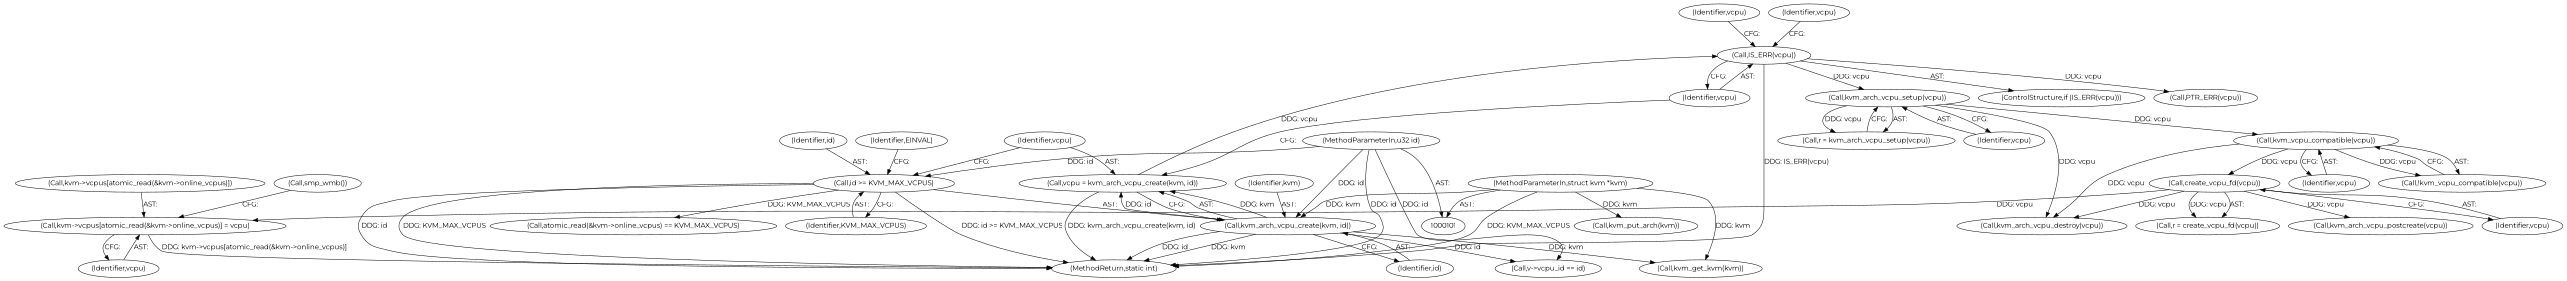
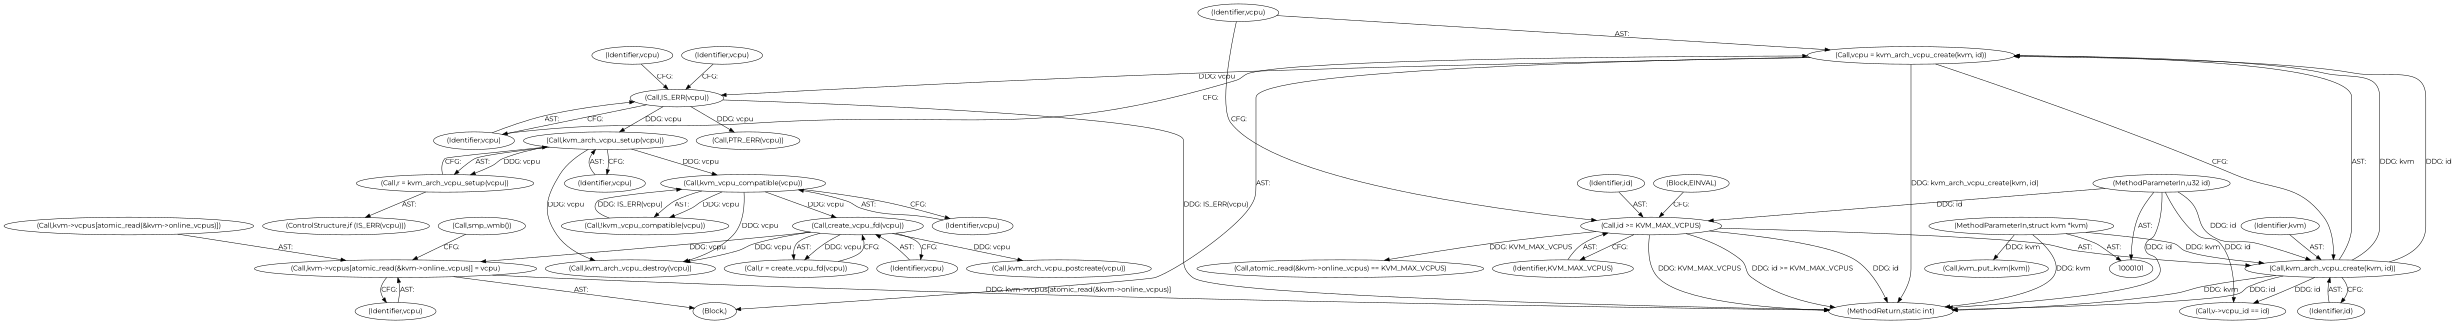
edge "(Call,IS_ERR(vcpu))" -> "(ControlStructure,if (IS_ERR(vcpu)))": now "(Call,r = kvm_arch_vcpu_setup(vcpu))" -> "(ControlStructure,if (IS_ERR(vcpu)))"
node "(Identifier,EINVAL)": label "(Identifier,EINVAL)" -> "(Block,EINVAL)"
edge "(Call,!kvm_vcpu_compatible(vcpu))" -> "(Call,kvm_vcpu_compatible(vcpu))": label "CFG: " -> "DDG: IS_ERR(vcpu)"
edge "(MethodParameterIn,struct kvm *kvm)" -> "(MethodReturn,static int)": label "DDG: KVM_MAX_VCPUS" -> "DDG: kvm"
node "(Call,kvm_put_arch(kvm))": label "(Call,kvm_put_arch(kvm))" -> "(Call,kvm_put_kvm(kvm))"
edge "(Call,r = create_vcpu_fd(vcpu))" -> "(Call,create_vcpu_fd(vcpu))": added, label "CFG:"
node "(Call,kvm_get_kvm(kvm))": removed
node "(Block,)": added
